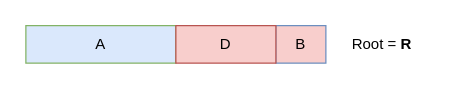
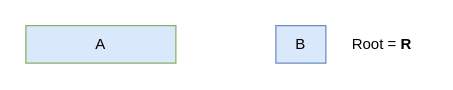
node "D": removed
node "B": fillcolor #f8cecc -> #dae8fc
